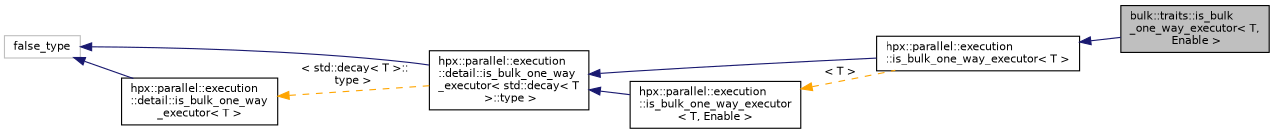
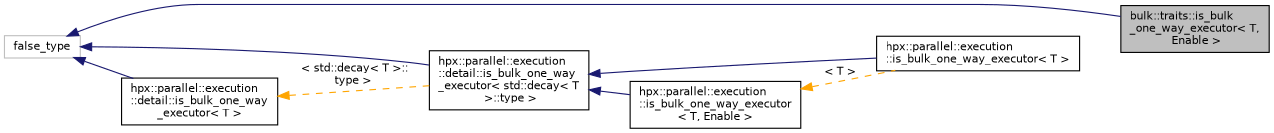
edge "bulk::traits::is_bulk _one_way_executor< T, Enable >" -> "hpx::parallel::execution ::is_bulk_one_way_executor< T >": now "bulk::traits::is_bulk _one_way_executor< T, Enable >" -> "false_type"
